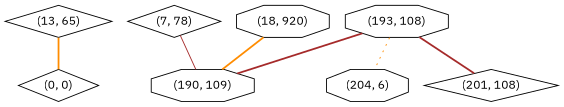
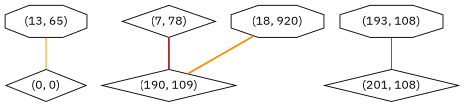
node "(13, 65)": shape diamond -> octagon
edge "(7, 78)" -- "(190, 109)": style solid -> bold
edge "(193, 108)" -- "(190, 109)": removed
edge "(13, 65)" -- "(0, 0)": style bold -> solid
edge "(193, 108)" -- "(201, 108)": style bold -> solid
node "(190, 109)": shape octagon -> diamond
node "(204, 6)": removed
